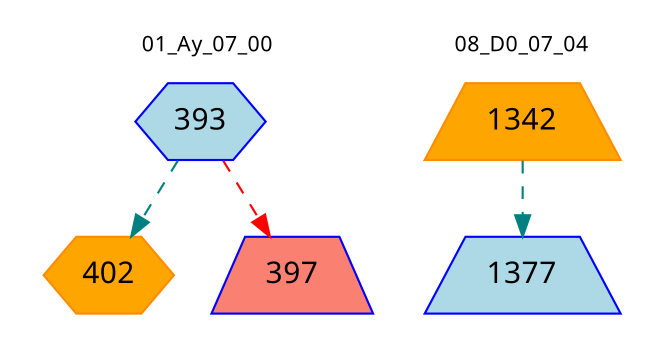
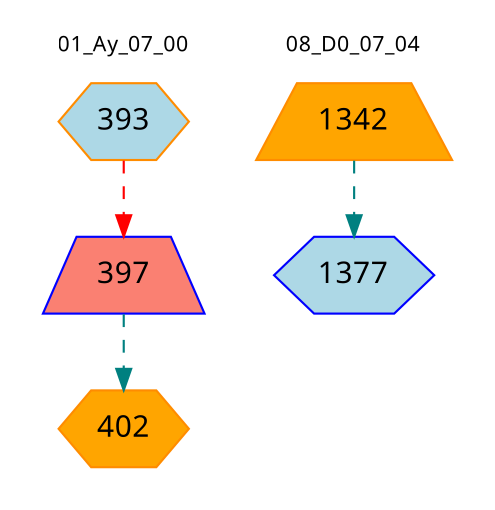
node "393": color blue -> darkorange
edge "393" -> "402": now "397" -> "402"
node "1377": shape trapezium -> hexagon
